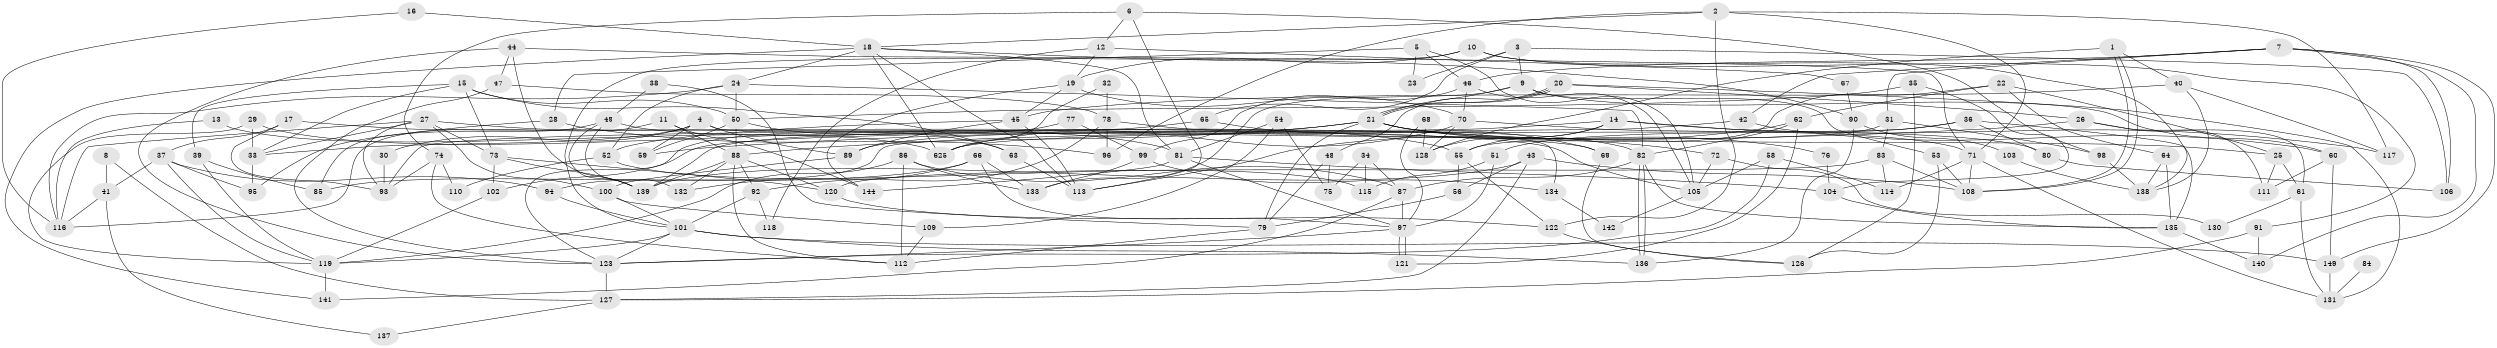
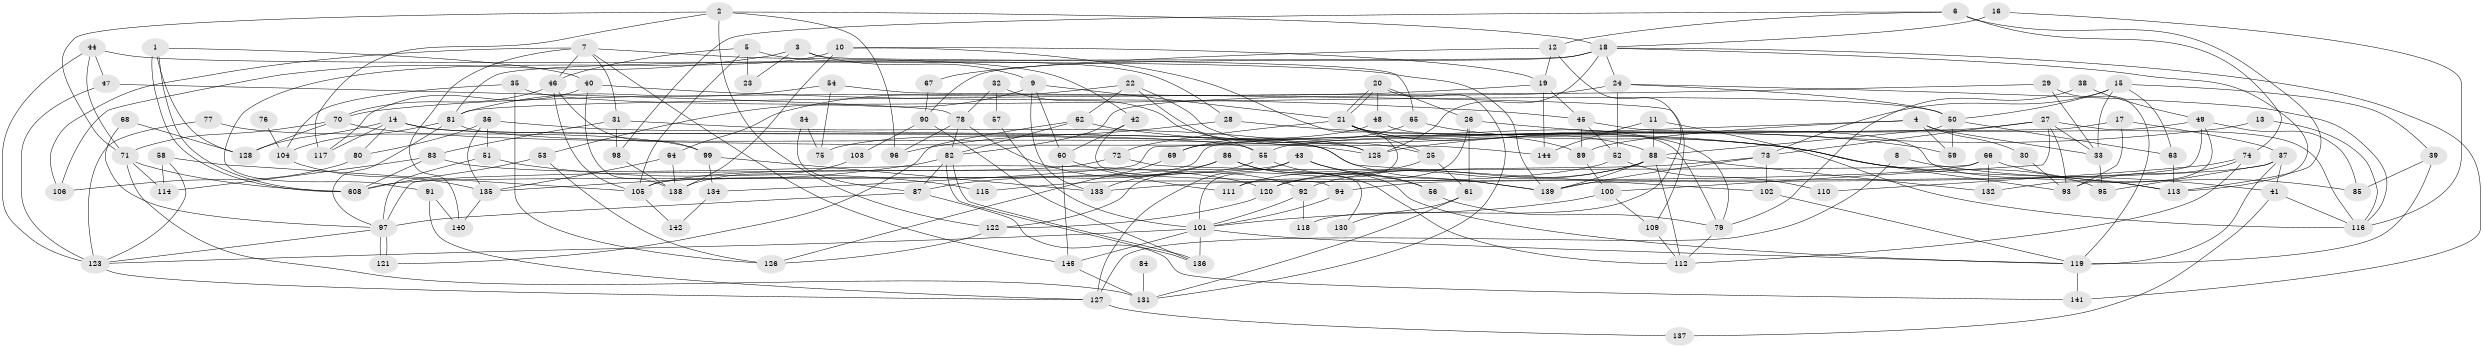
node "57": added
edge "21" -- "76": removed
node "625": label "625" -> "125"
edge "34" -- "115": removed
node "108": label "108" -> "608"
